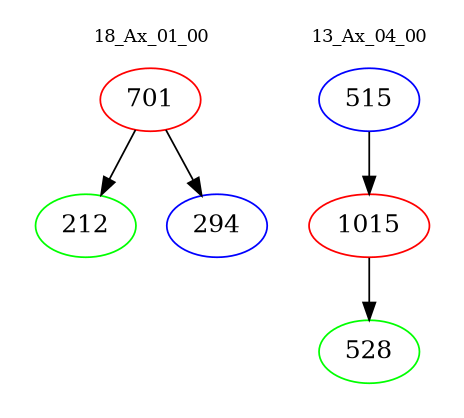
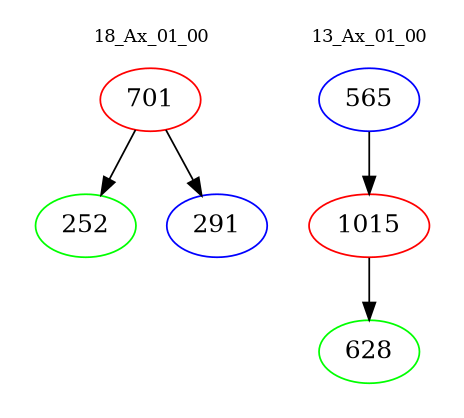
cluster "13_Ax_04_00": label "13_Ax_04_00" -> "13_Ax_01_00"
node "515": label "515" -> "565"
node "212": label "212" -> "252"
node "294": label "294" -> "291"
node "528": label "528" -> "628"
